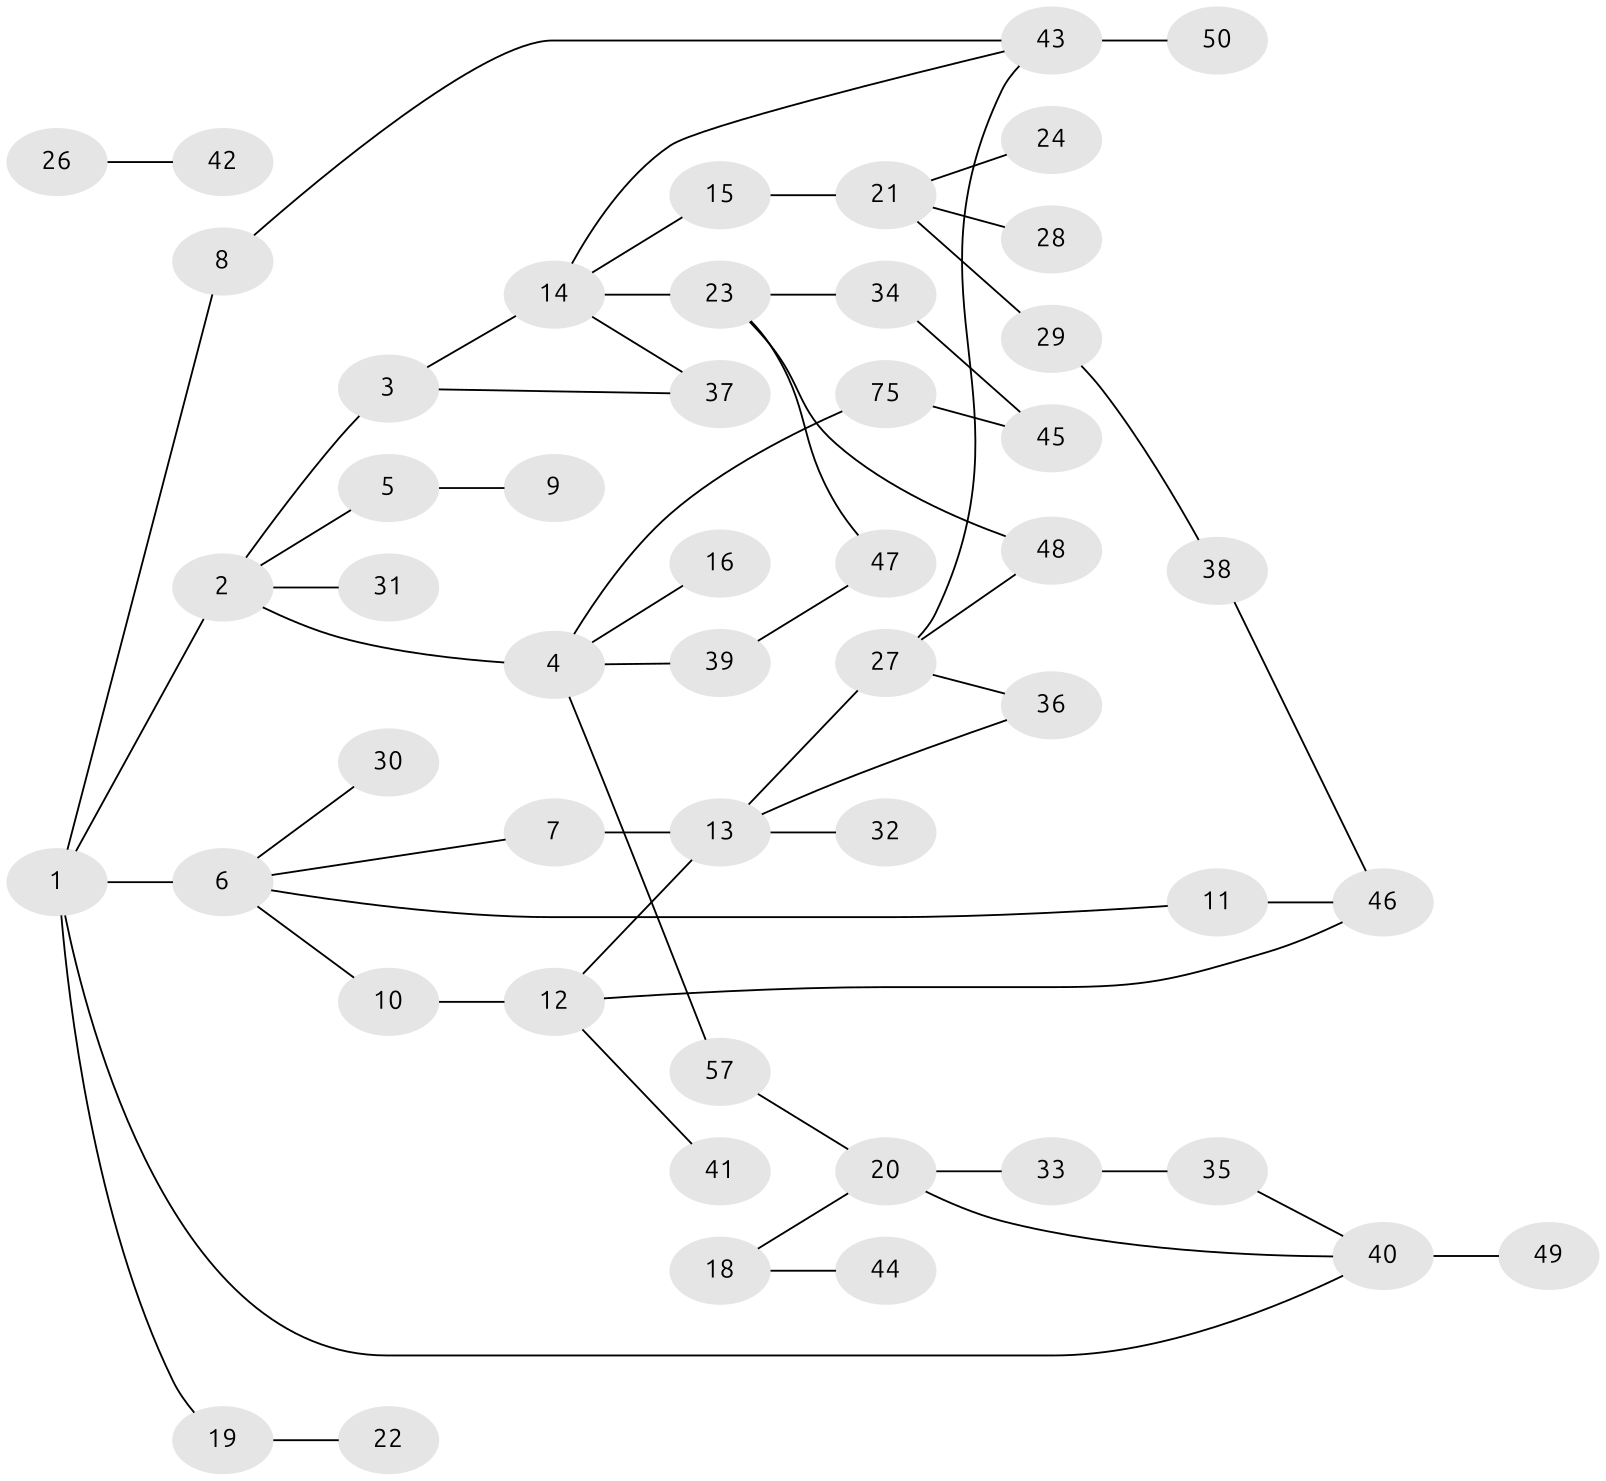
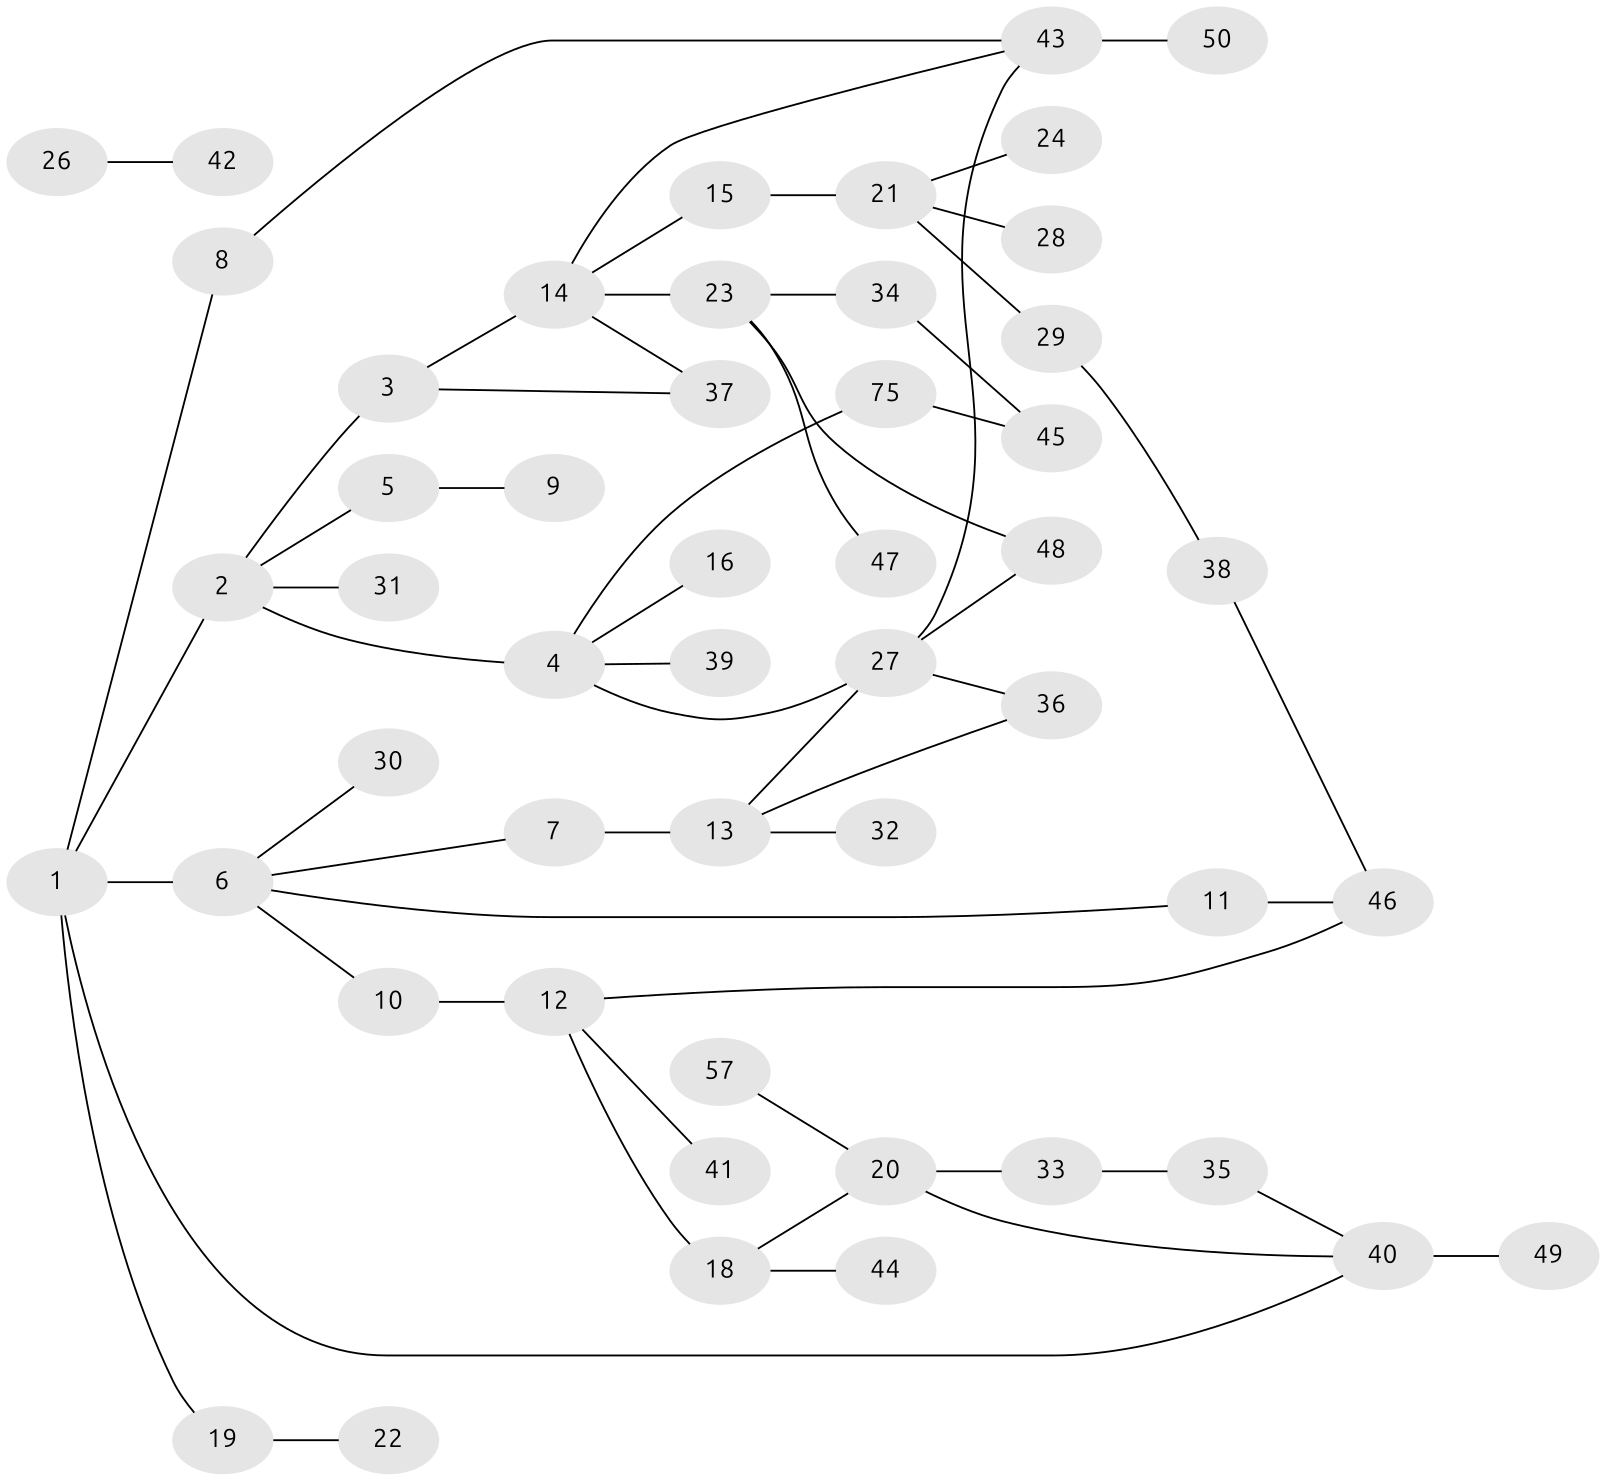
edge "47" -- "39": removed
edge "4" -- "57": now "4" -- "27"
edge "13" -- "12": now "18" -- "12"
